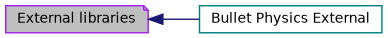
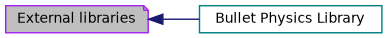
node "Bullet Physics External": label "Bullet Physics External" -> "Bullet Physics Library"
